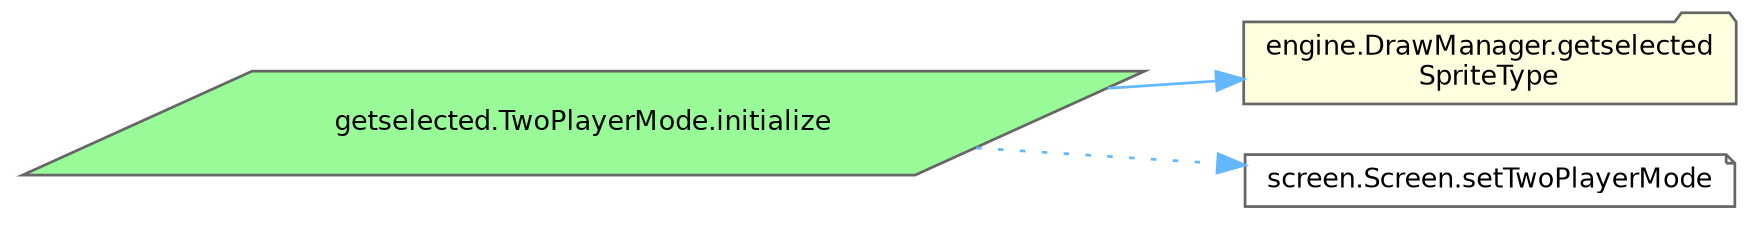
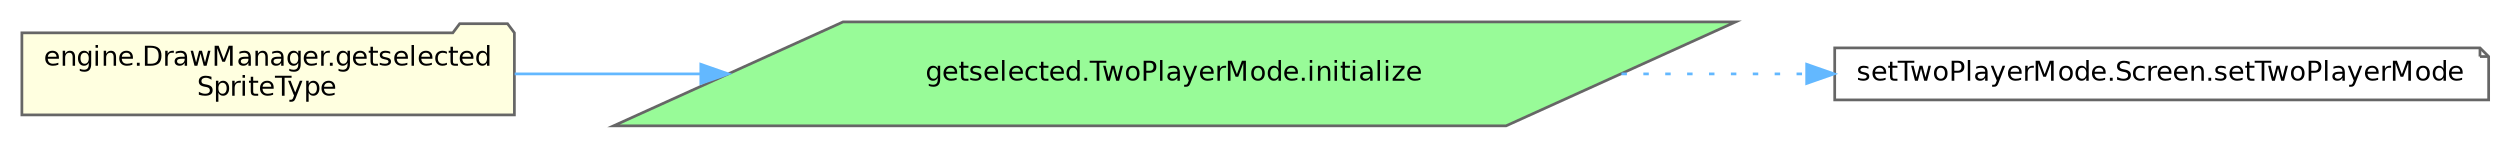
edge "getselected.TwoPlayerMode.initialize" -> "engine.DrawManager.getselected SpriteType": reversed
node "screen.Screen.setTwoPlayerMode": label "screen.Screen.setTwoPlayerMode" -> "setTwoPlayerMode.Screen.setTwoPlayerMode"
